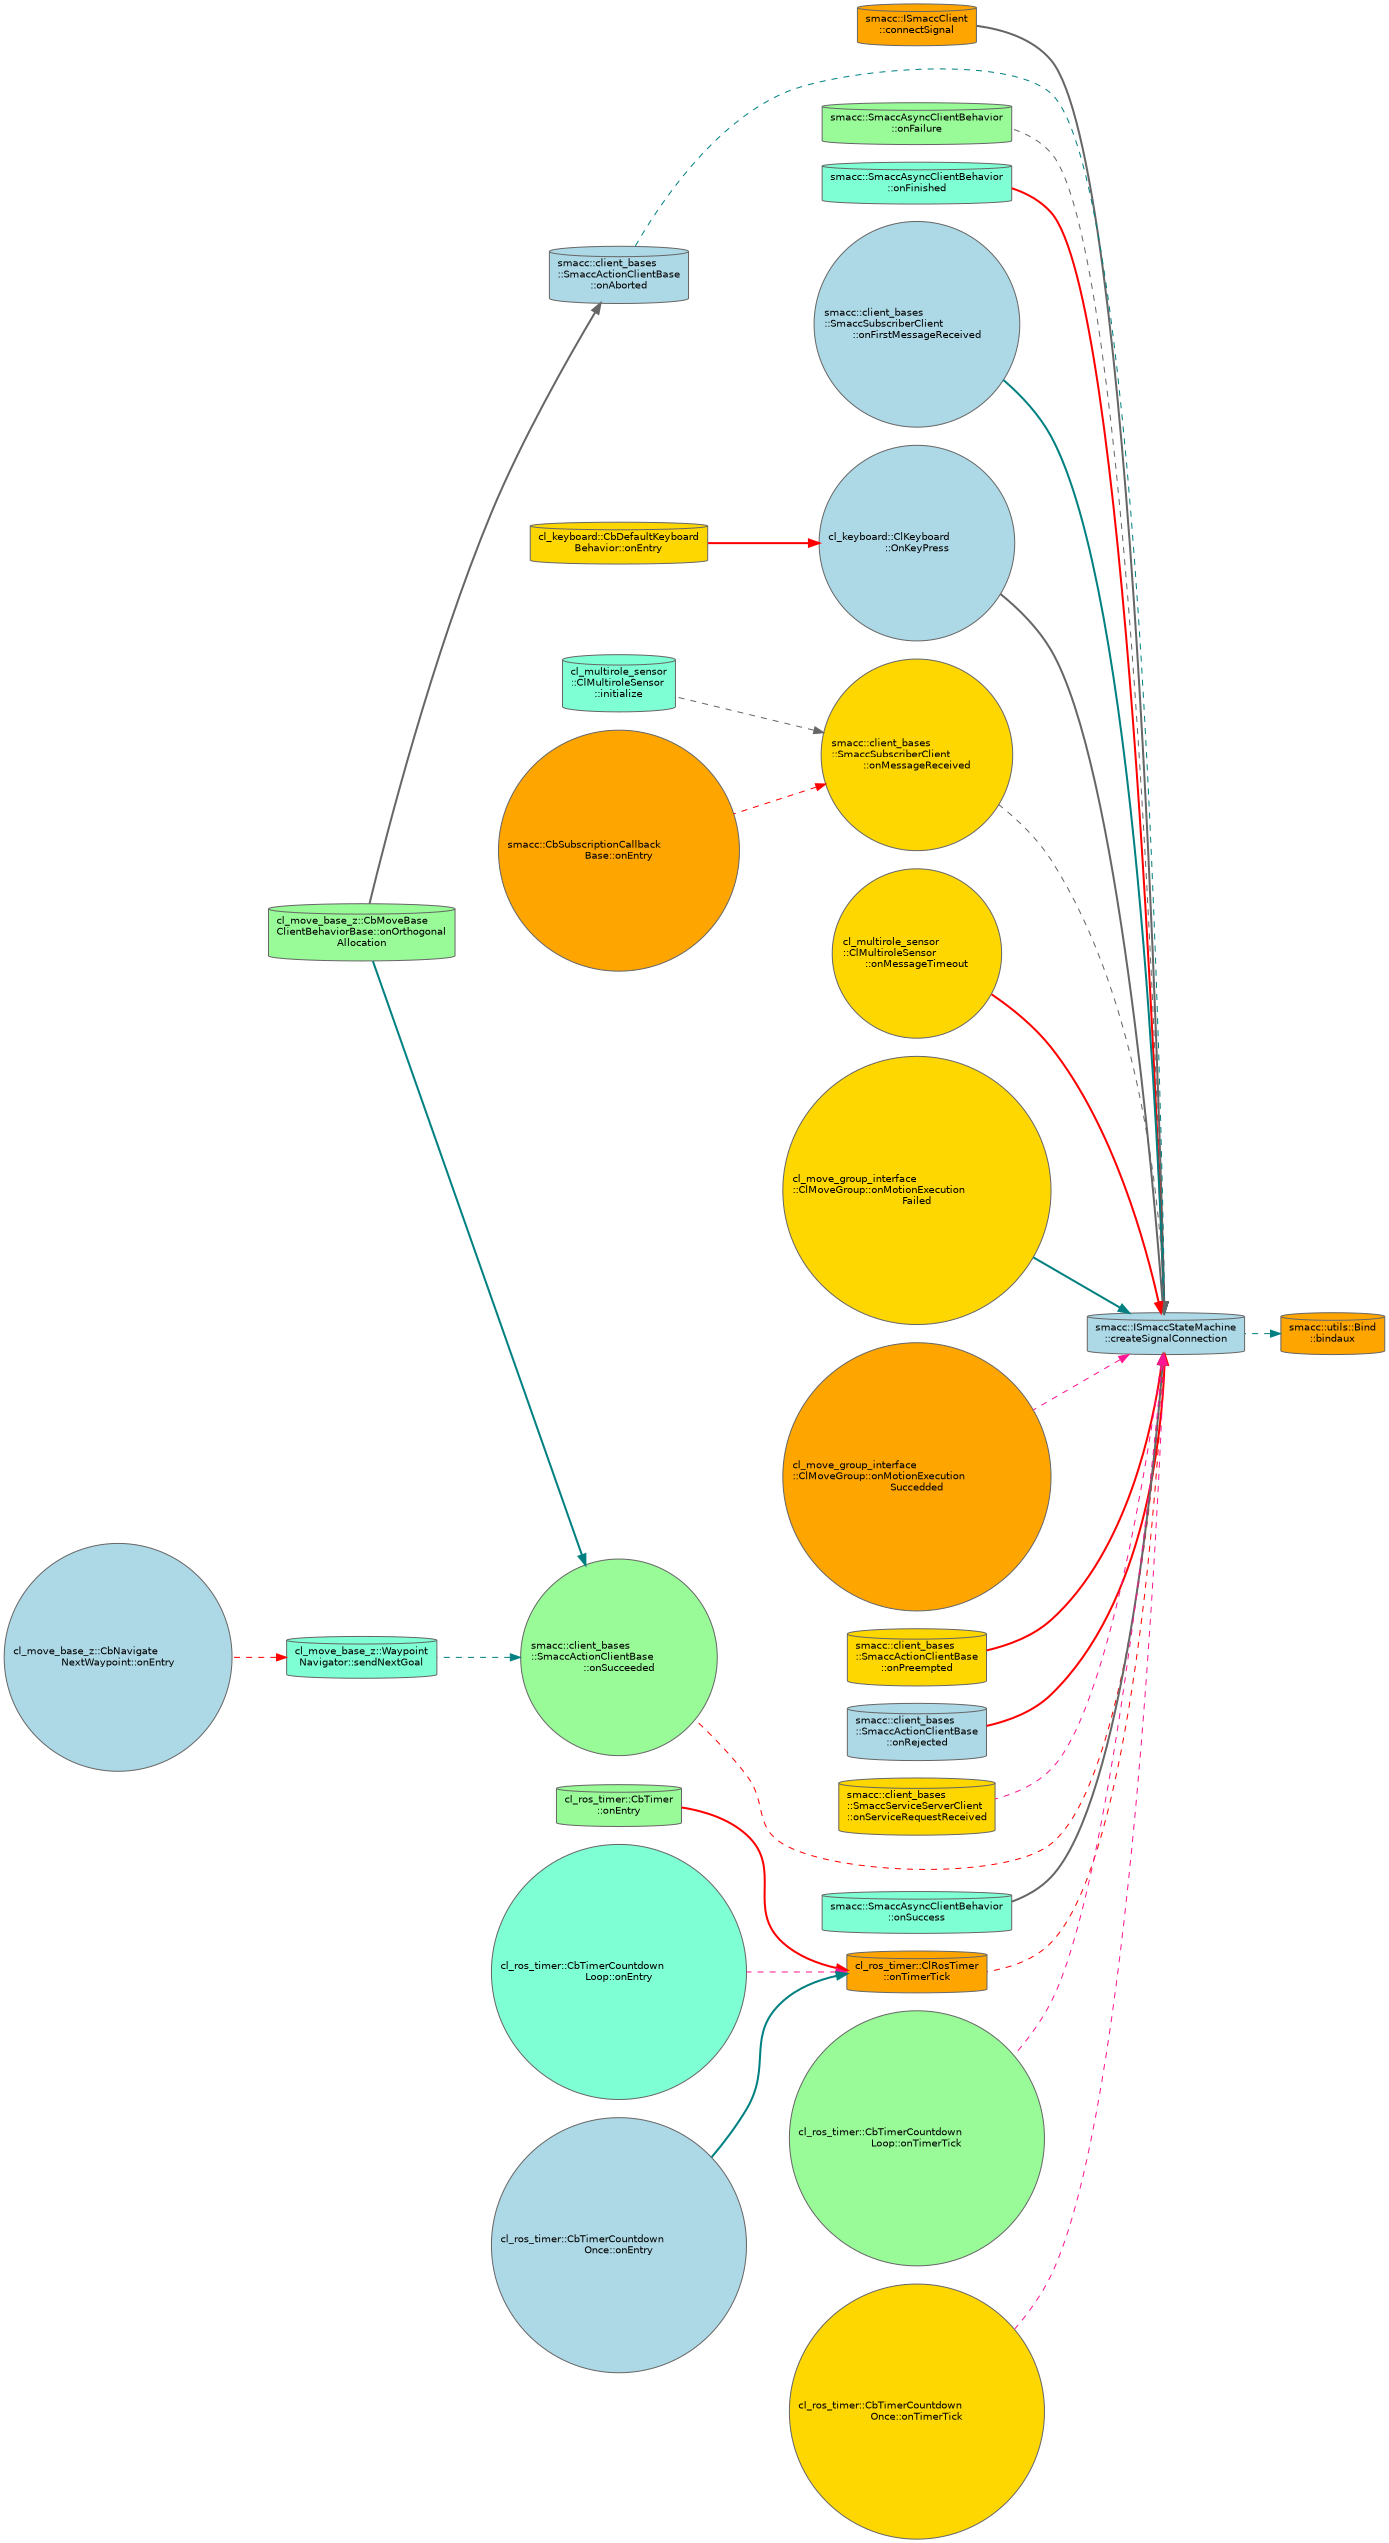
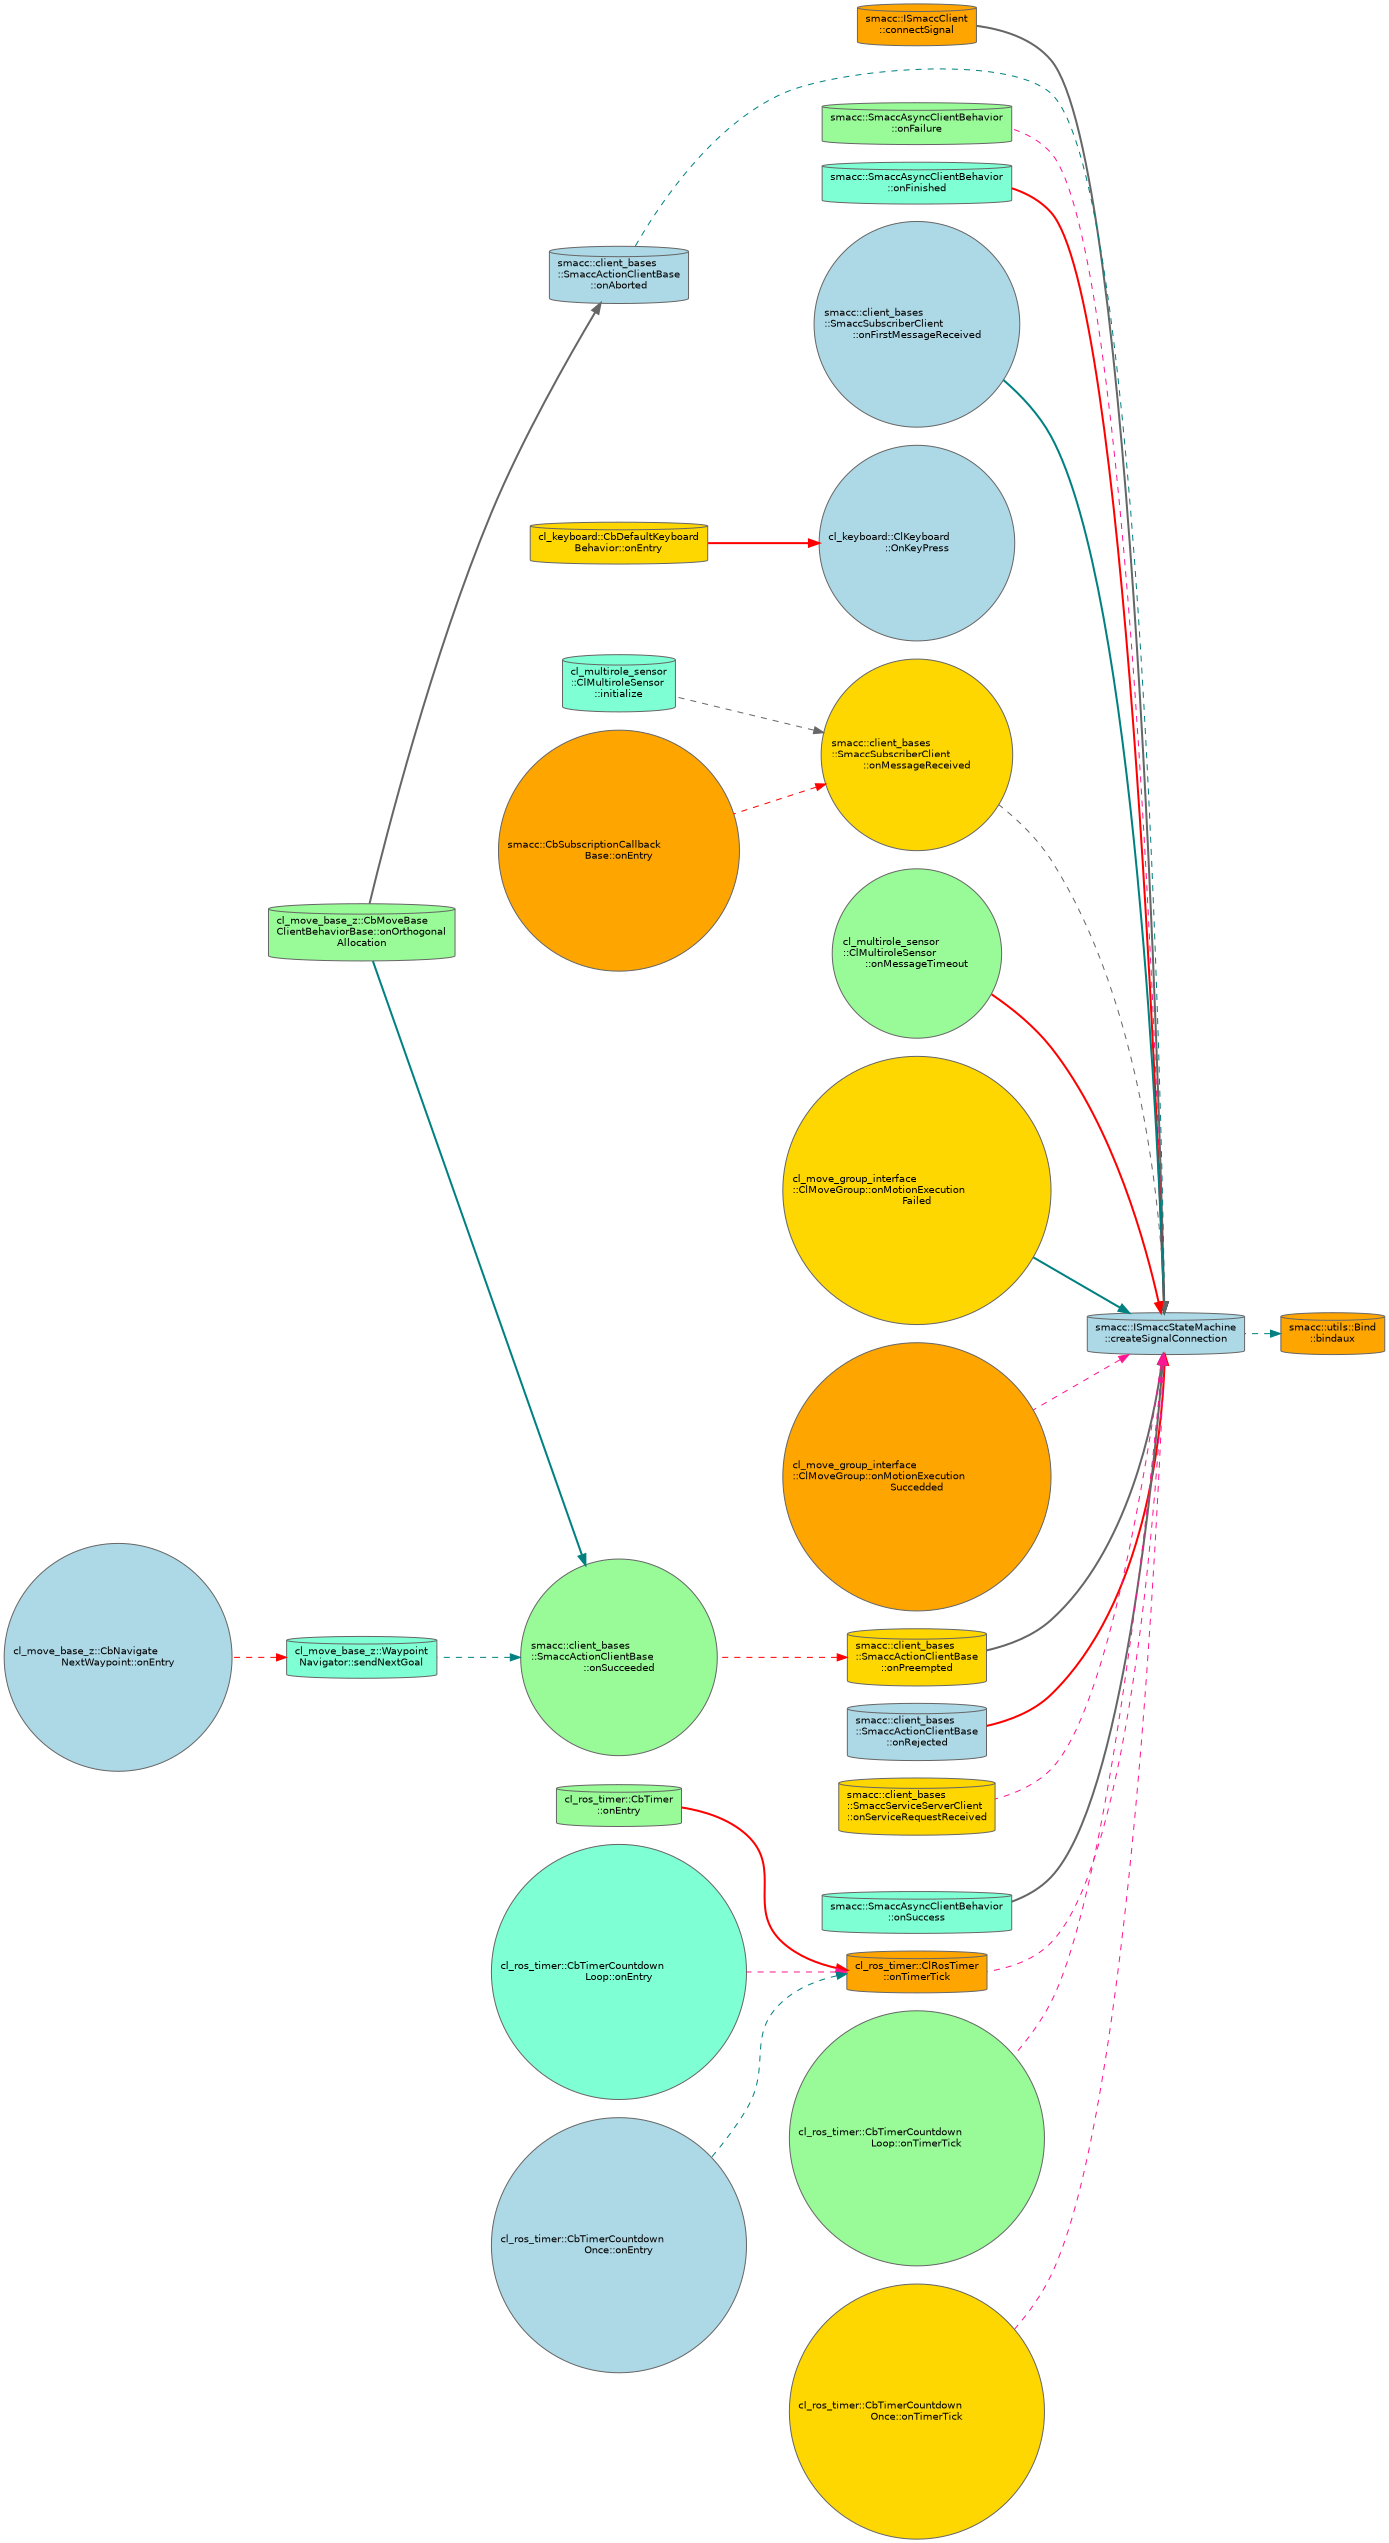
edge "smacc::SmaccAsyncClientBehavior ::onFailure" -> "smacc::ISmaccStateMachine ::createSignalConnection": color gray40 -> deeppink
edge "cl_keyboard::ClKeyboard ::OnKeyPress" -> "smacc::ISmaccStateMachine ::createSignalConnection": removed
node "cl_multirole_sensor ::ClMultiroleSensor ::onMessageTimeout": fillcolor gold -> palegreen
edge "smacc::client_bases ::SmaccActionClientBase ::onPreempted" -> "smacc::ISmaccStateMachine ::createSignalConnection": color red -> gray40
edge "cl_ros_timer::ClRosTimer ::onTimerTick" -> "smacc::ISmaccStateMachine ::createSignalConnection": color red -> deeppink
edge "smacc::client_bases ::SmaccActionClientBase ::onSucceeded" -> "smacc::ISmaccStateMachine ::createSignalConnection": now "smacc::client_bases ::SmaccActionClientBase ::onSucceeded" -> "smacc::client_bases ::SmaccActionClientBase ::onPreempted"
edge "cl_ros_timer::CbTimerCountdown Once::onEntry" -> "cl_ros_timer::ClRosTimer ::onTimerTick": style bold -> dashed
